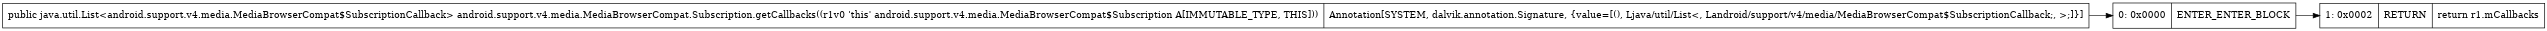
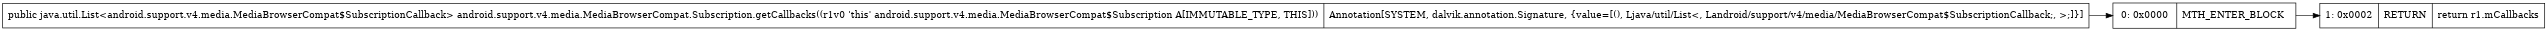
node "0: 0x0000": text "ENTER_ENTER_BLOCK" -> "MTH_ENTER_BLOCK"
